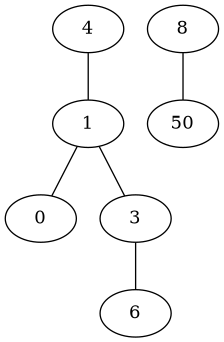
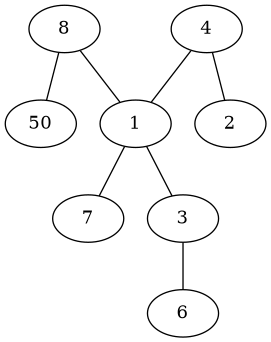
edge "8" -- "1": added
node "2": added
node "0": label "0" -> "7"
